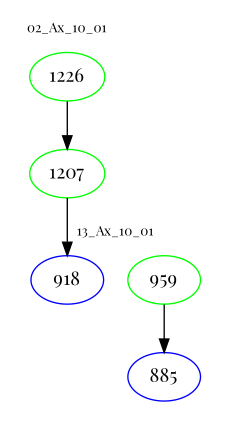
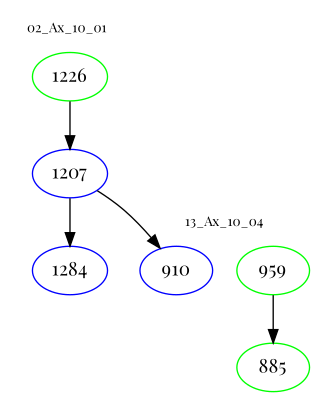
node "1207": color green -> blue
cluster "13_Ax_10_01": label "13_Ax_10_01" -> "13_Ax_10_04"
node "1284": added
node "918": label "918" -> "910"
node "885": color blue -> green
